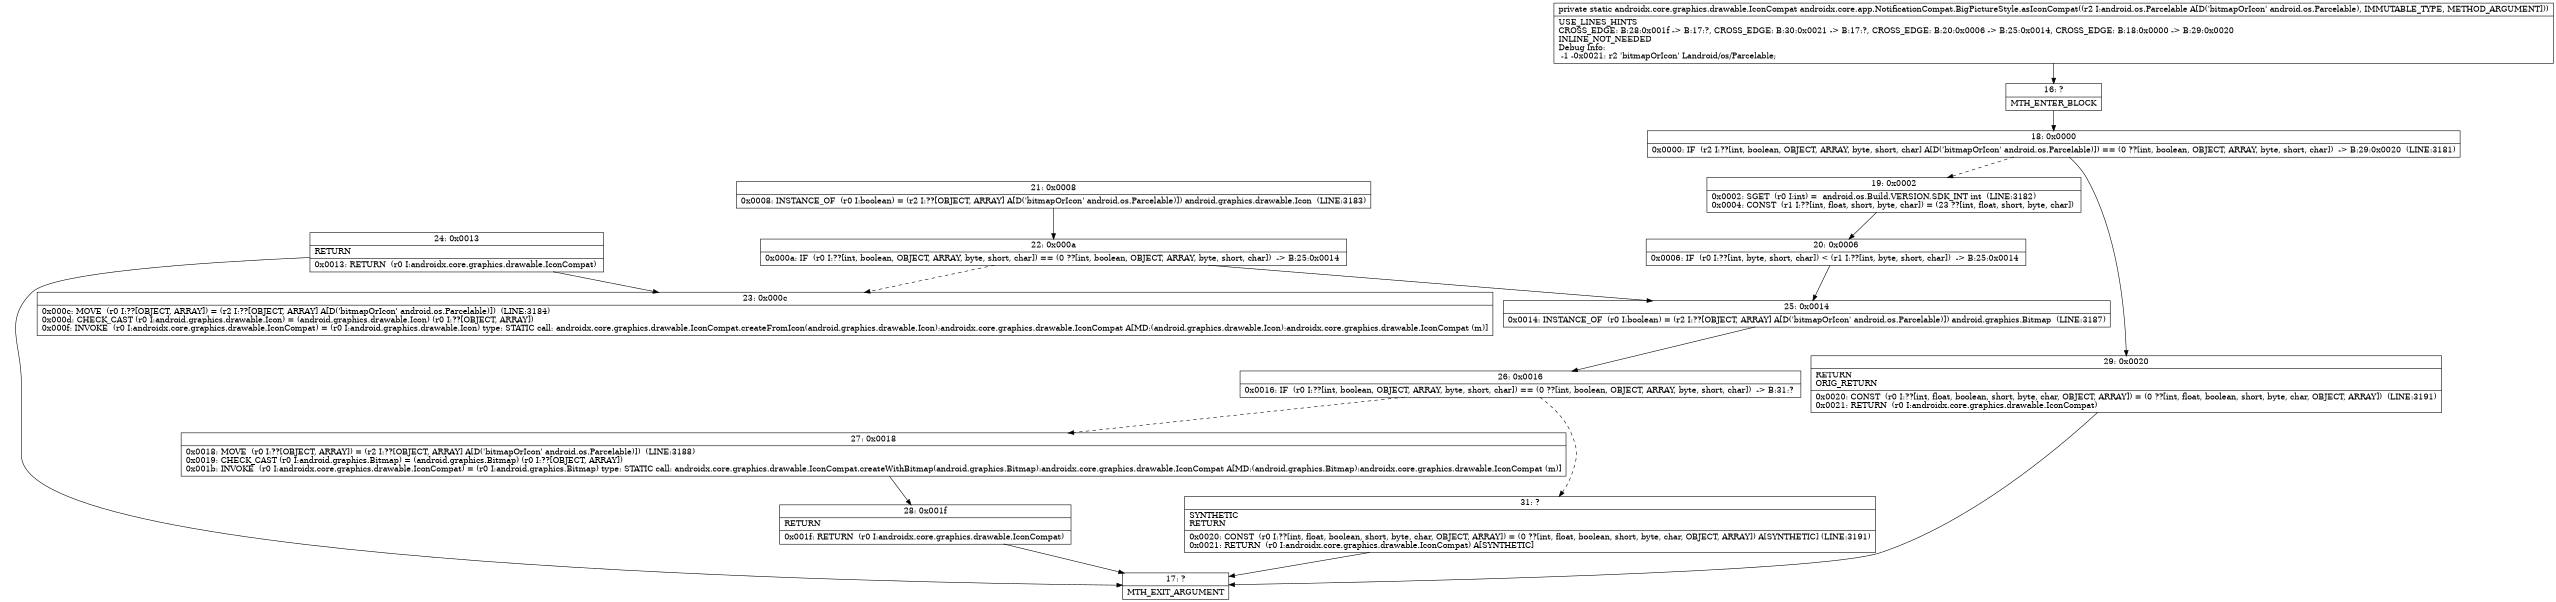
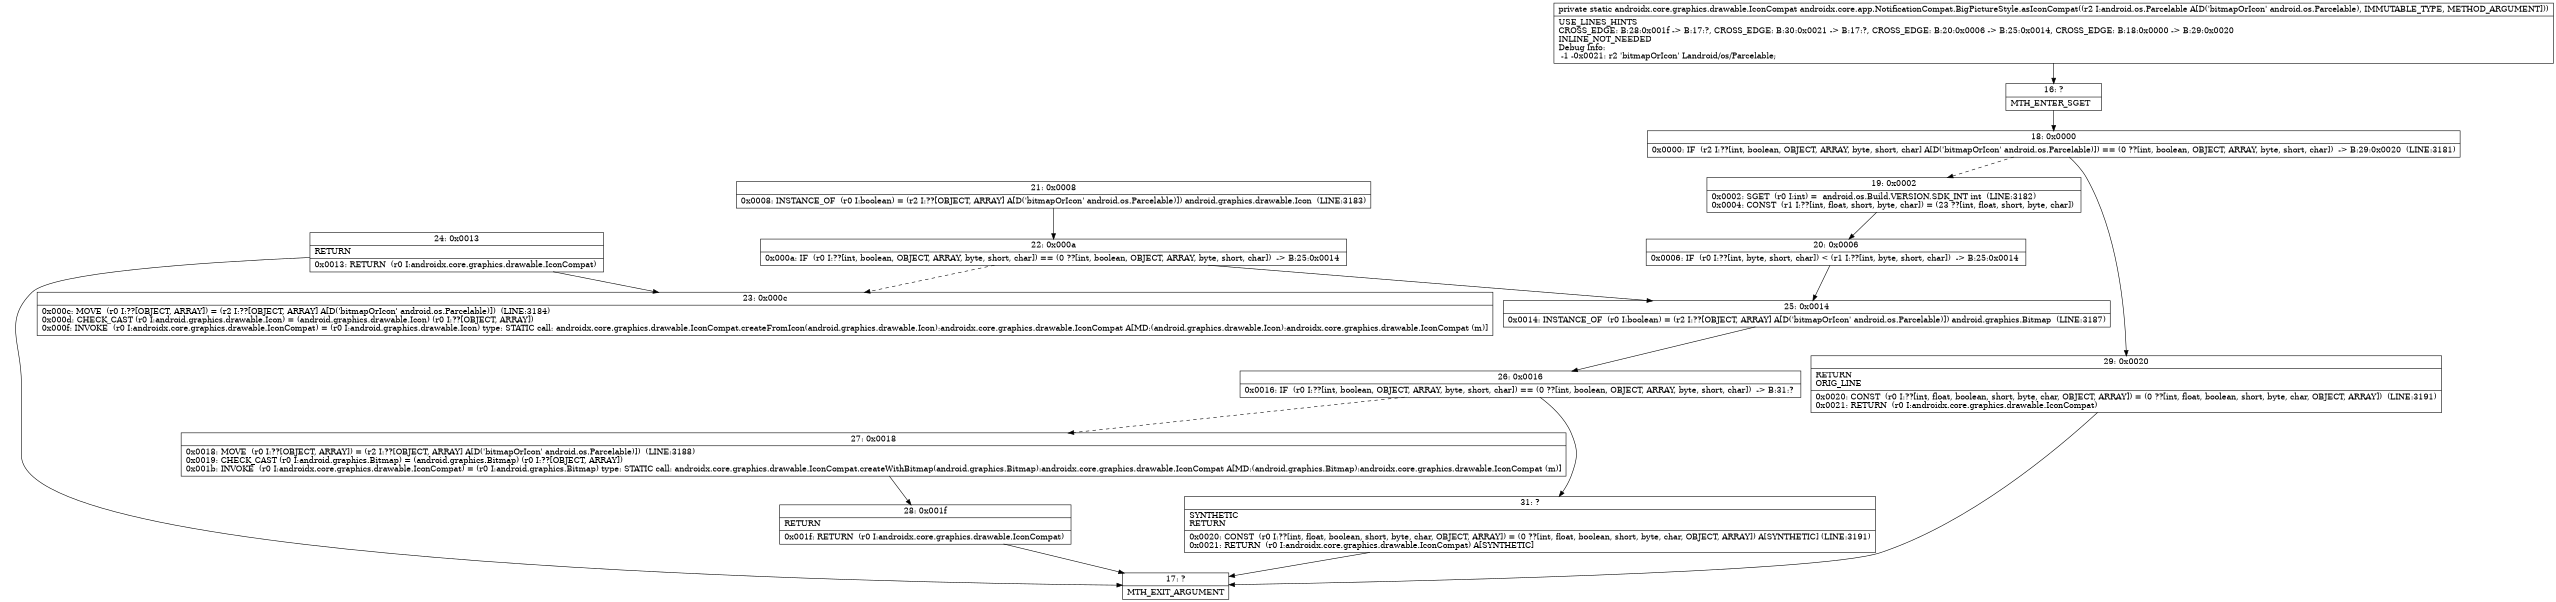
node "16: ?": text "MTH_ENTER_BLOCK" -> "MTH_ENTER_SGET"
node "29: 0x0020": text "ORIG_RETURN" -> "ORIG_LINE"
edge "26: 0x0016" -> "31: ?": style dashed -> solid
